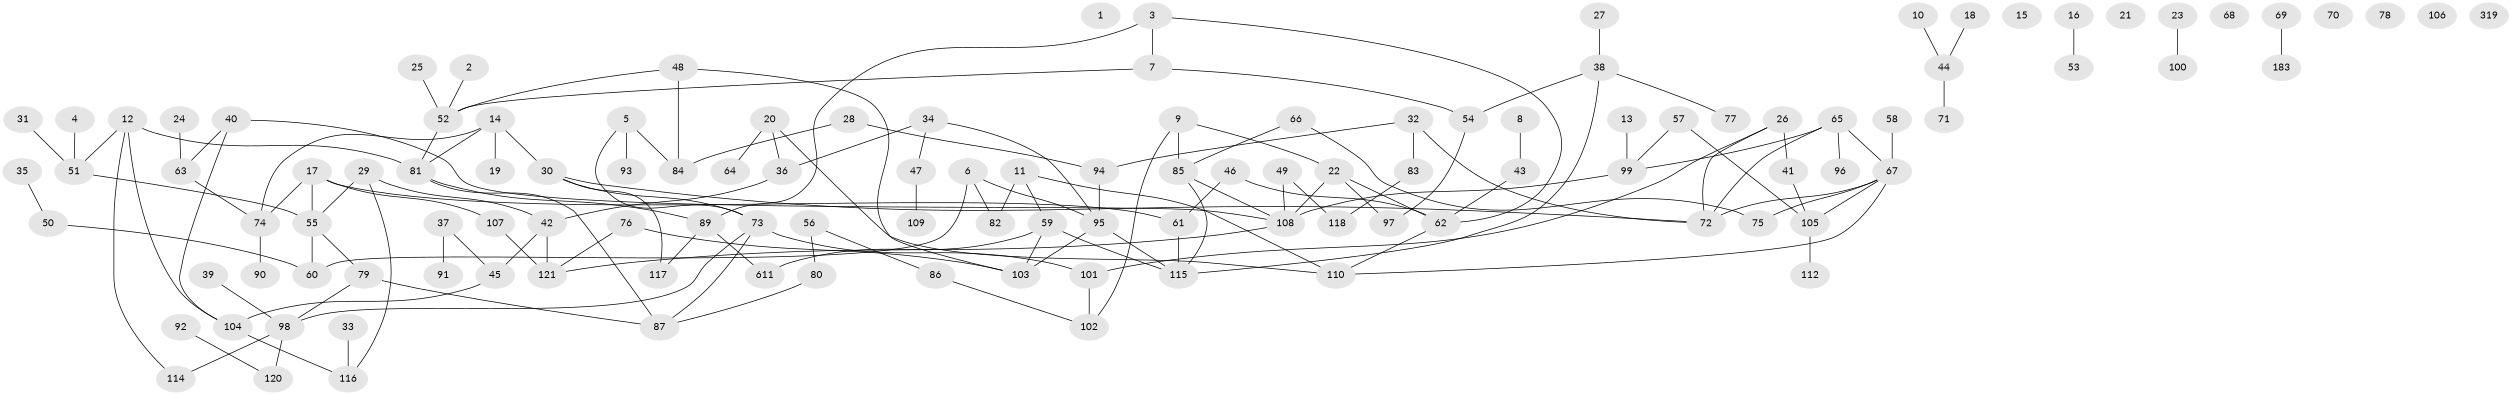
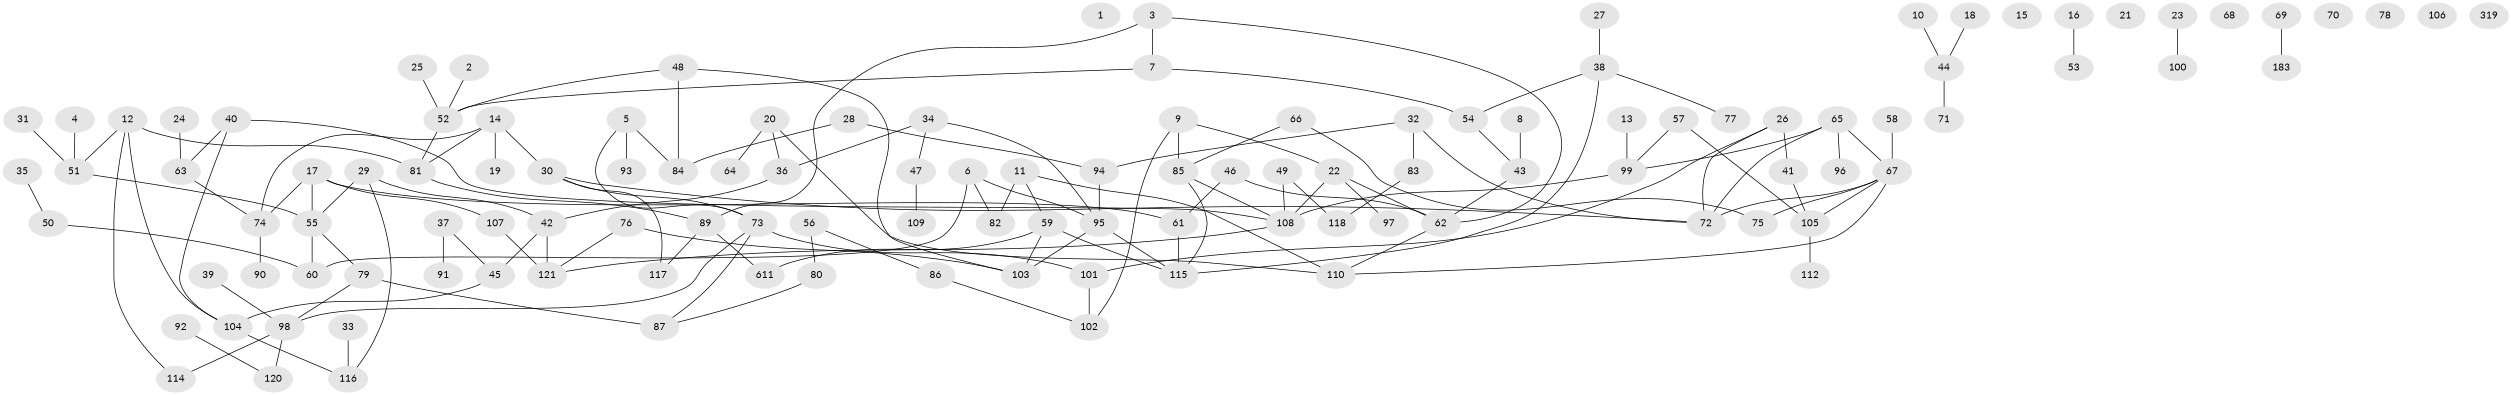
edge "54" -- "97": now "54" -- "43"
edge "81" -- "87": removed
